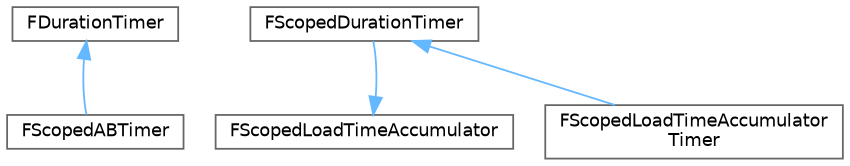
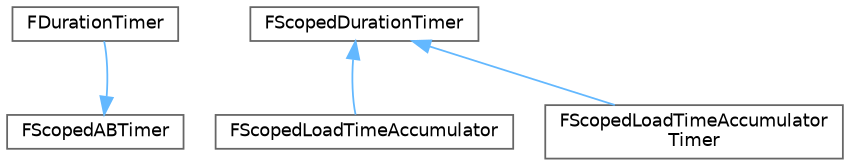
edge "FScopedDurationTimer" -> "FScopedLoadTimeAccumulator": reversed
edge "FScopedABTimer" -> "FDurationTimer": reversed
